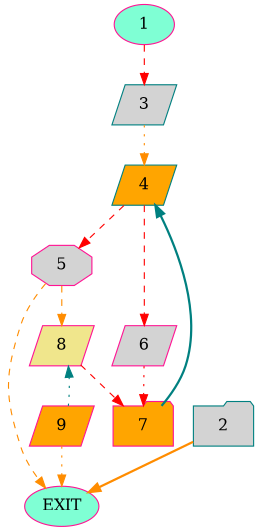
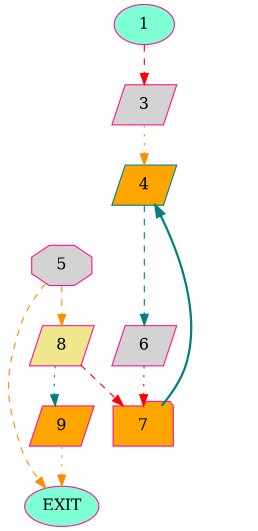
node "3": color teal -> deeppink
edge "4" -> "5": removed
edge "4" -> "6": color red -> teal
edge "9" -> "8": reversed
node "2": removed
